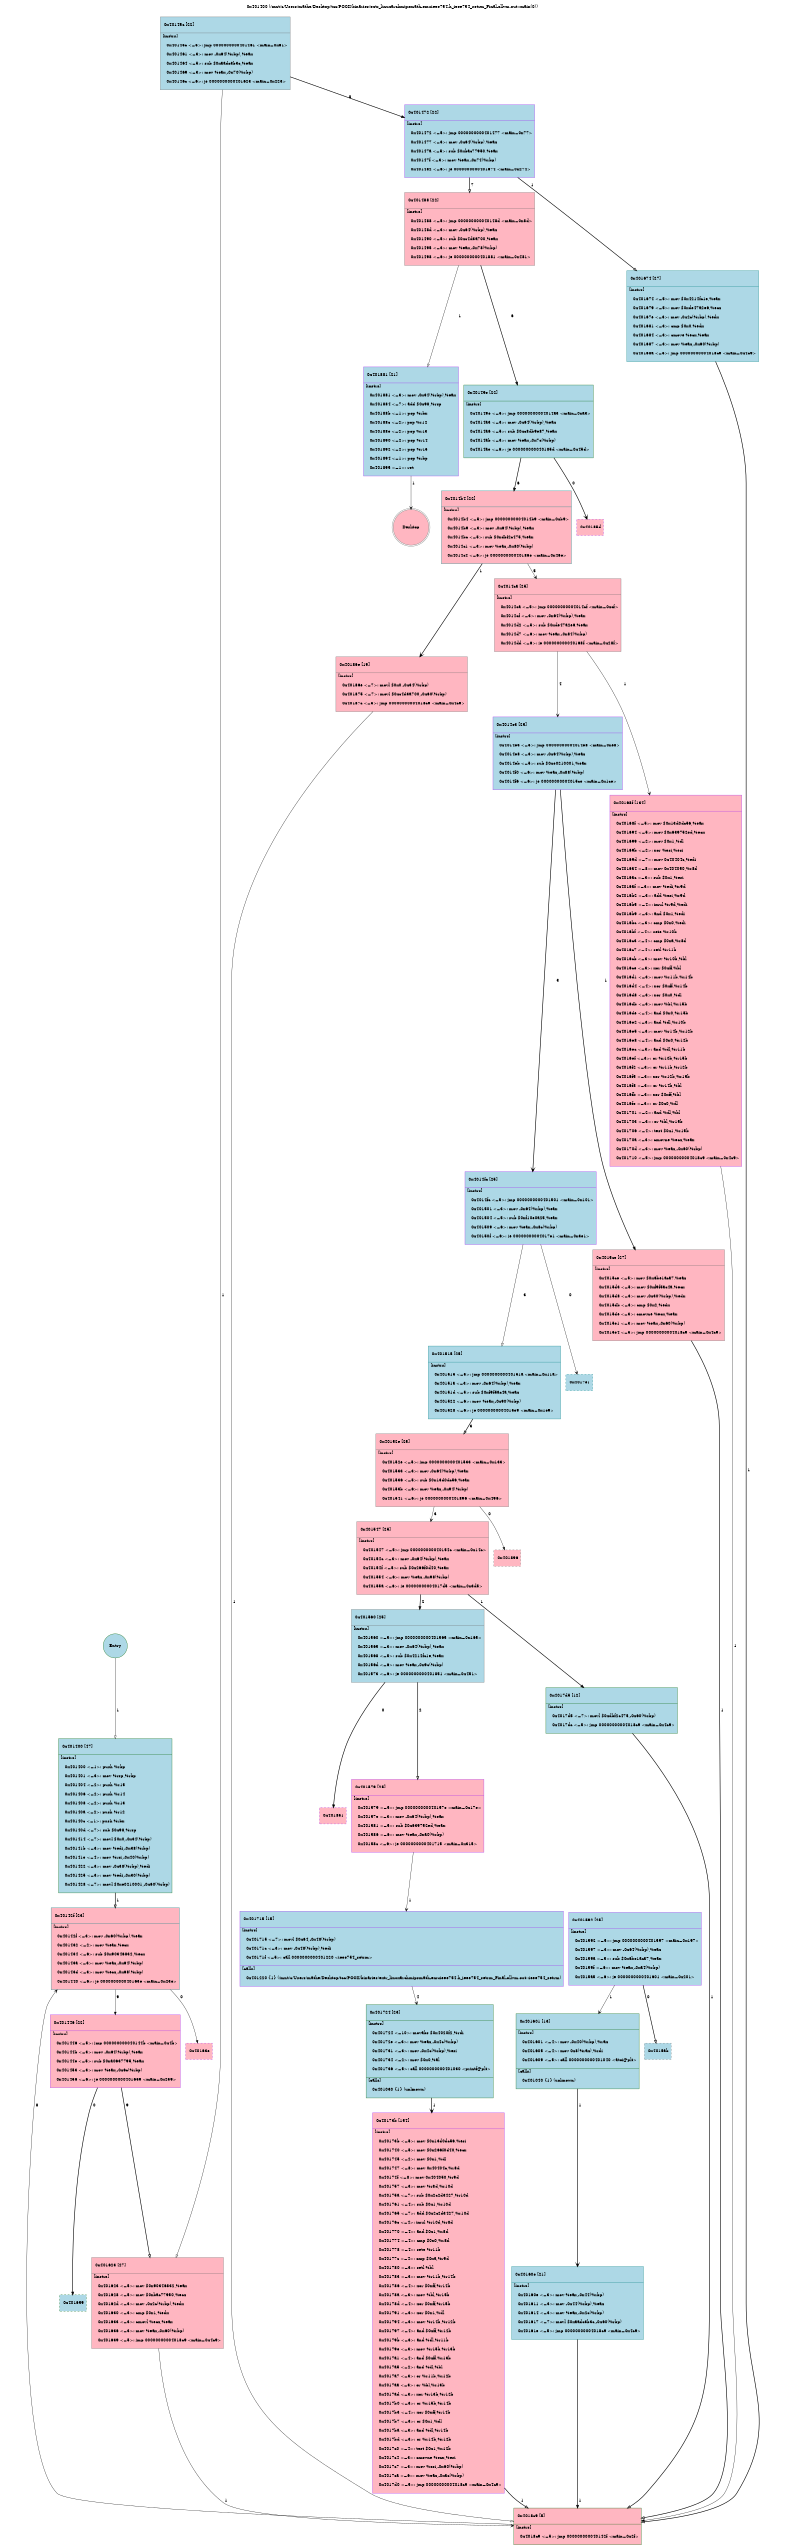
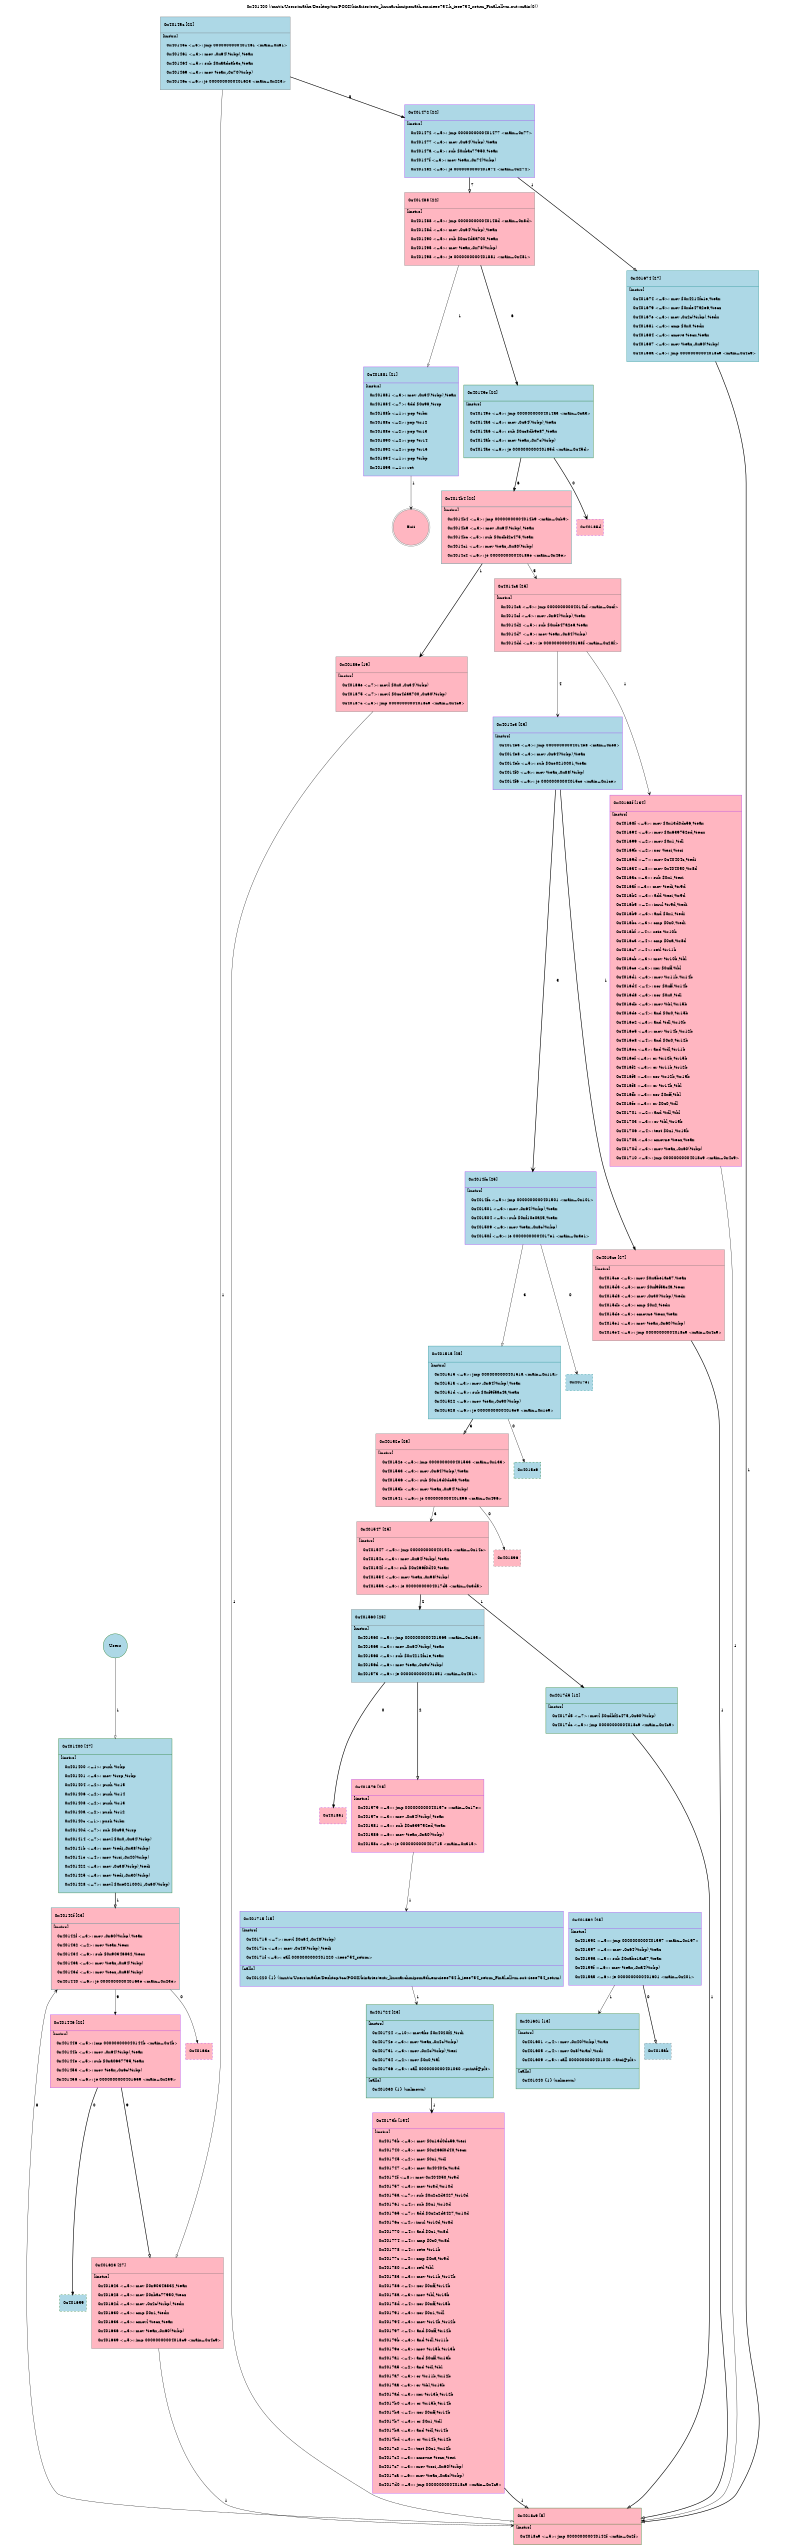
node "Desktop": label "Desktop" -> "Exit"
node "0x4015e9": added
node "Entry": label "Entry" -> "Users"
edge "0x401715 [15]" -> "0x401724 [23]": label " 4" -> " 1"
node "0x40160e [21]": removed
